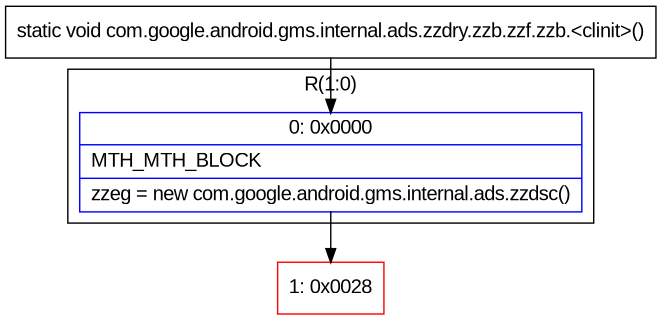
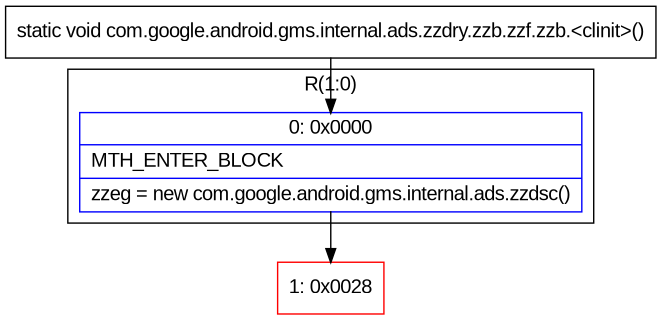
node "0: 0x0000": text "MTH_MTH_BLOCK" -> "MTH_ENTER_BLOCK"
